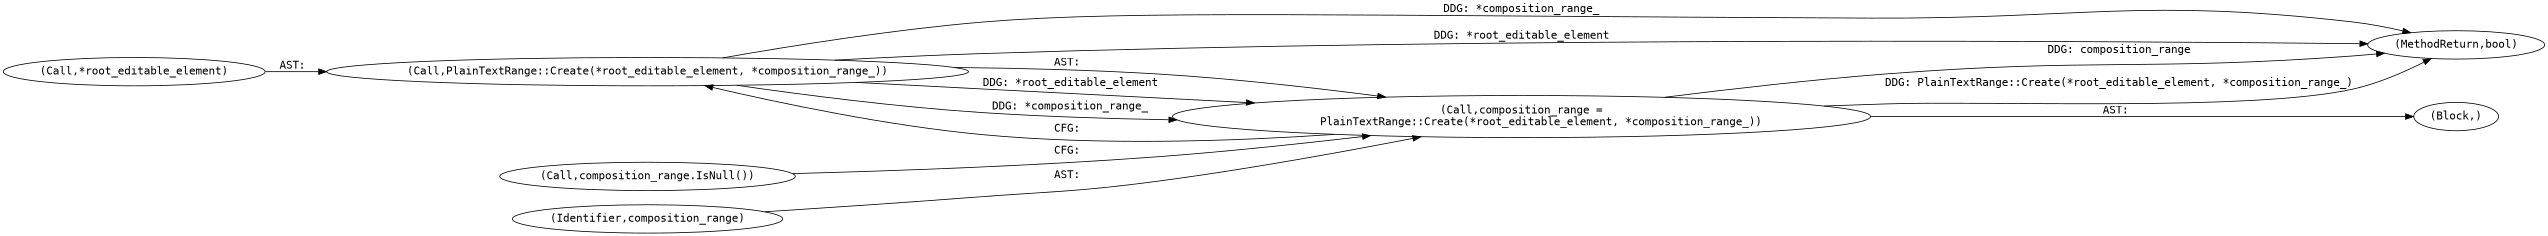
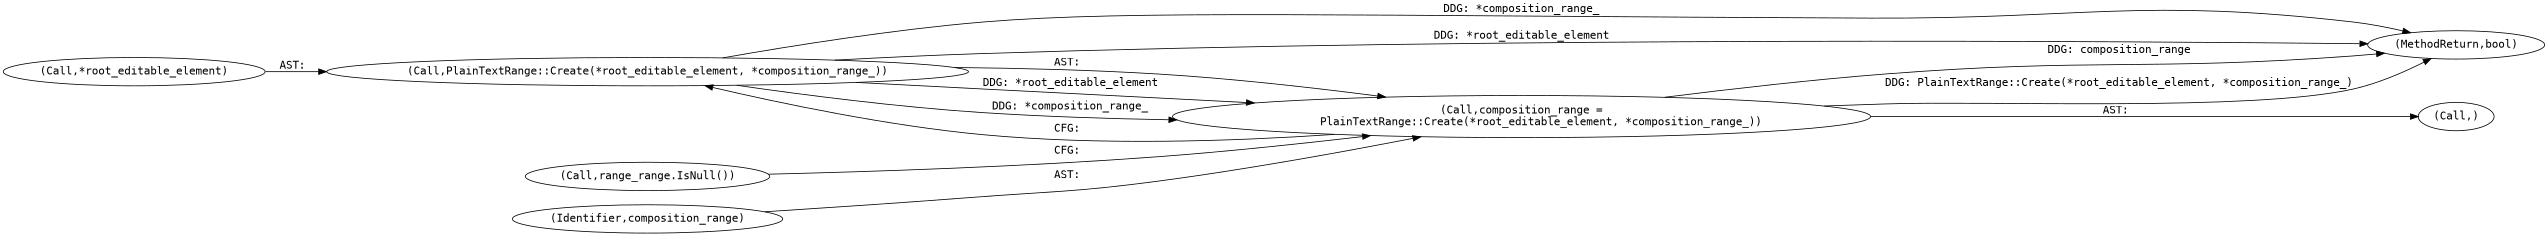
node "(Block,)": label "(Block,)" -> "(Call,)"
node "(Call,composition_range.IsNull())": label "(Call,composition_range.IsNull())" -> "(Call,range_range.IsNull())"
